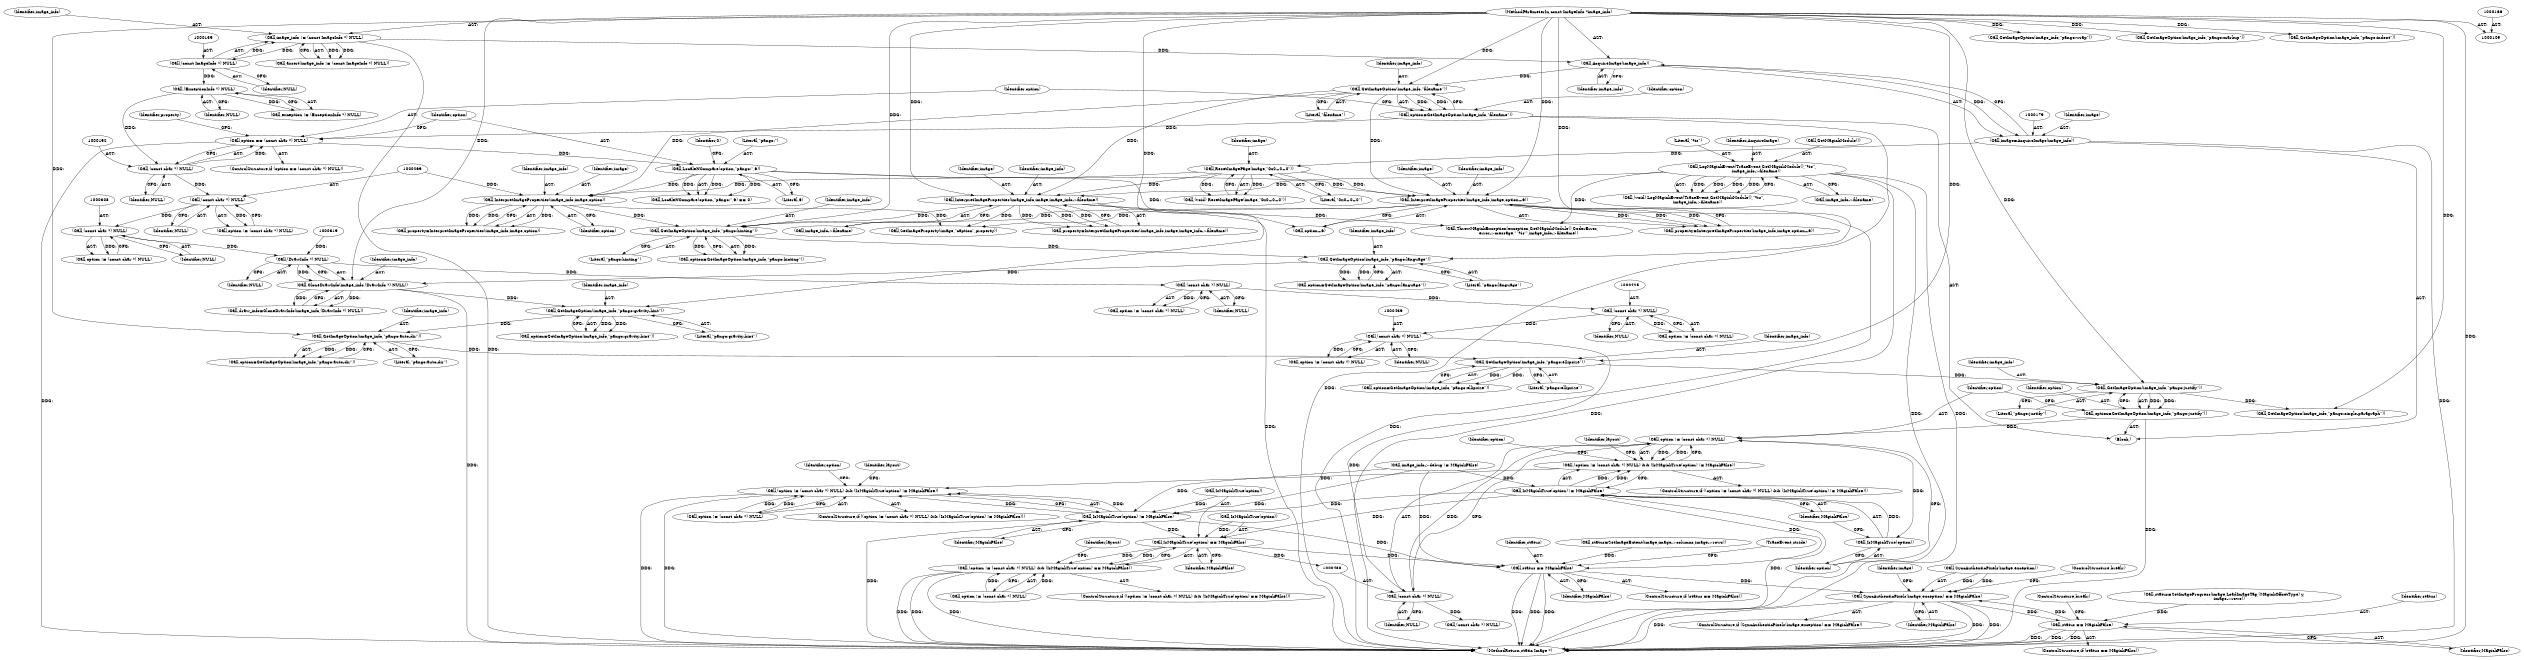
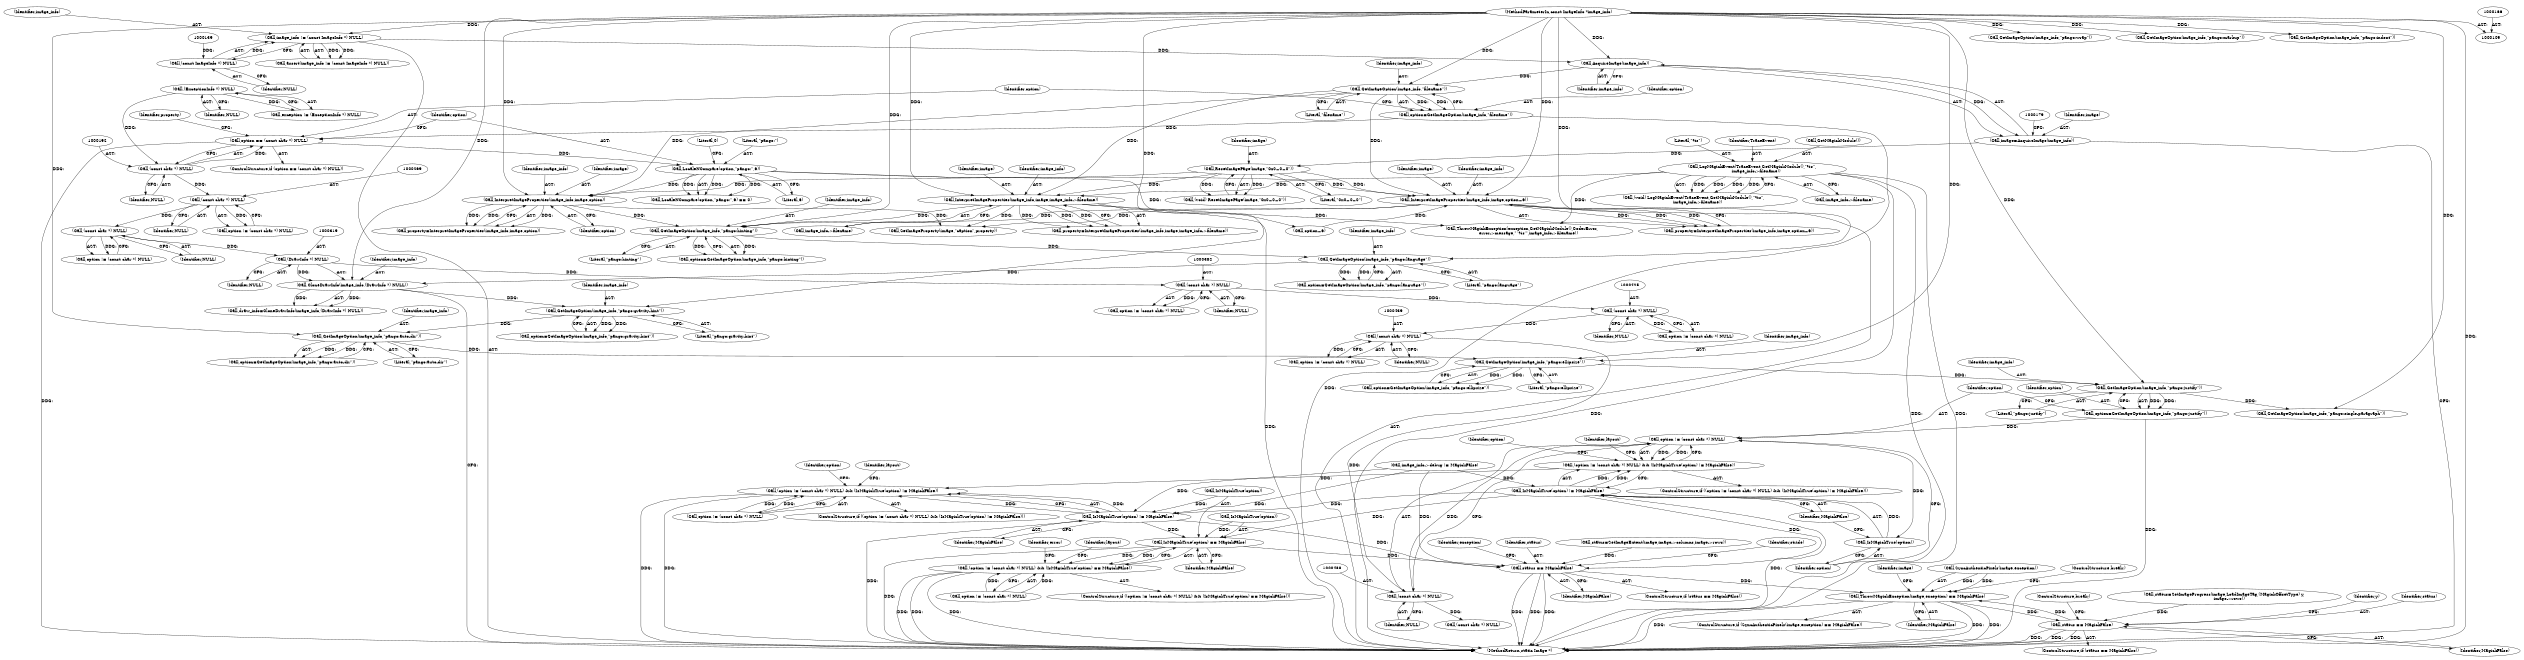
edge "(MethodParameterIn,const ImageInfo *image_info)" -> "(Call,image_info != (const ImageInfo *) NULL)": label "AST: " -> "DDG: "
edge "(MethodParameterIn,const ImageInfo *image_info)" -> "(Call,AcquireImage(image_info))": label "AST: " -> "DDG: "
edge "1000139" -> "(Call,(const ImageInfo *) NULL)": label "AST: " -> "DDG: "
edge "(Call,image_info != (const ImageInfo *) NULL)" -> "(Call,(const ImageInfo *) NULL)": label "DDG: " -> "CFG: "
edge "(Call,assert(image_info != (const ImageInfo *) NULL))" -> "(Call,image_info != (const ImageInfo *) NULL)": label "CFG: " -> "AST: "
edge "(Call,(const ImageInfo *) NULL)" -> "(Call,(ExceptionInfo *) NULL)": removed, label "DDG:"
edge "(Call,image=AcquireImage(image_info))" -> "(Call,AcquireImage(image_info))": label "CFG: " -> "AST: "
edge "1000179" -> "(Call,image=AcquireImage(image_info))": label "AST: " -> "CFG: "
node "(Identifier,0)": label "(Identifier,0)" -> "(Literal,0)"
node "(Identifier,AcquireImage)": label "(Identifier,AcquireImage)" -> "(Identifier,TraceEvent)"
edge "1000269" -> "(Call,InterpretImageProperties(image_info,image,option))": now "(MethodParameterIn,const ImageInfo *image_info)" -> "(Call,InterpretImageProperties(image_info,image,option))"
node "1000308": removed
edge "(Call,InterpretImageProperties(image_info,image,option+6))" -> "(Call,option+6)": removed, label "CFG:"
edge "(Call,option+6)" -> "(Call,InterpretImageProperties(image_info,image,option+6))": label "AST: " -> "DDG: "
edge "1000319" -> "(Call,(DrawInfo *) NULL)": label "DDG: " -> "AST: "
node "1000382": added
edge "(Call,CloneDrawInfo(image_info,(DrawInfo *) NULL))" -> "(Call,(DrawInfo *) NULL)": removed, label "CFG:"
edge "(Call,draw_info=CloneDrawInfo(image_info,(DrawInfo *) NULL))" -> "(Call,CloneDrawInfo(image_info,(DrawInfo *) NULL))": removed, label "CFG:"
edge "(Call,image_info != (const ImageInfo *) NULL)" -> "(MethodReturn,static Image *)": label "DDG: " -> "AST: "
edge "(Call,image=AcquireImage(image_info))" -> "(MethodReturn,static Image *)": label "DDG: " -> "CFG: "
edge "(Call,InterpretImageProperties(image_info,image,option+6))" -> "(MethodReturn,static Image *)": label "DDG: " -> "AST: "
node "(Block,)": removed
edge "(Call,CloneDrawInfo(image_info,(DrawInfo *) NULL))" -> "(MethodReturn,static Image *)": label "DDG: " -> "CFG: "
node "(Identifier,error)": added
node "(Identifier,exception)": added
node "(TraceEvent,stride)": label "(TraceEvent,stride)" -> "(Identifier,stride)"
edge "(Call,IsMagickTrue(option) == MagickFalse)" -> "1000488": now "(Call,IsMagickTrue(option) == MagickFalse)" -> "(MethodReturn,static Image *)"
node "(Call,SyncAuthenticPixels(image,exception) == MagickFalse)": label "(Call,SyncAuthenticPixels(image,exception) == MagickFalse)" -> "(Call,ThrowMagickException(image,exception) == MagickFalse)"
node "(Identifier,y)": added
